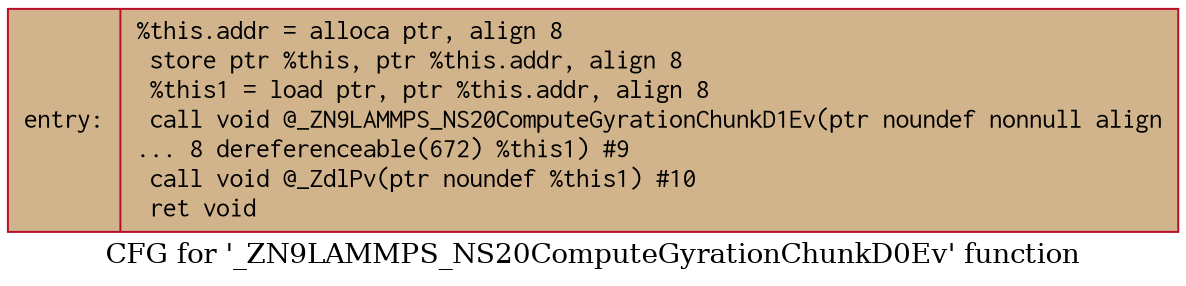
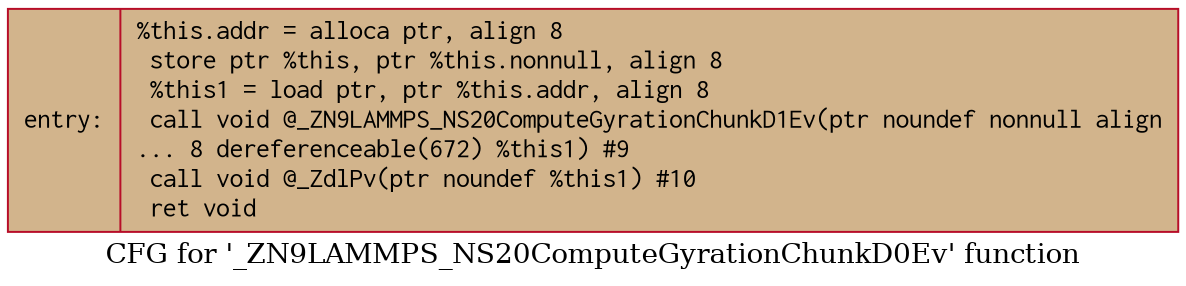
node "entry:": text "store ptr %this, ptr %this.addr, align 8" -> "store ptr %this, ptr %this.nonnull, align 8"
